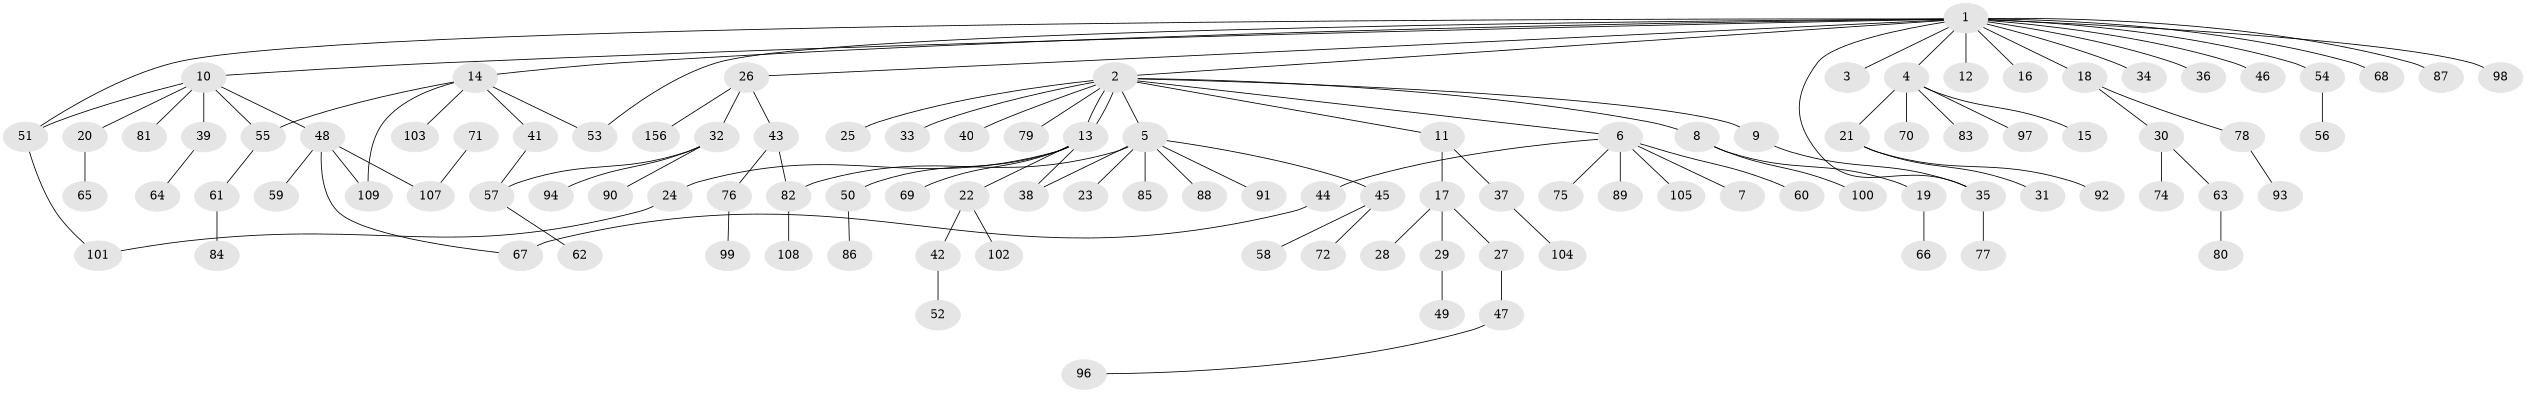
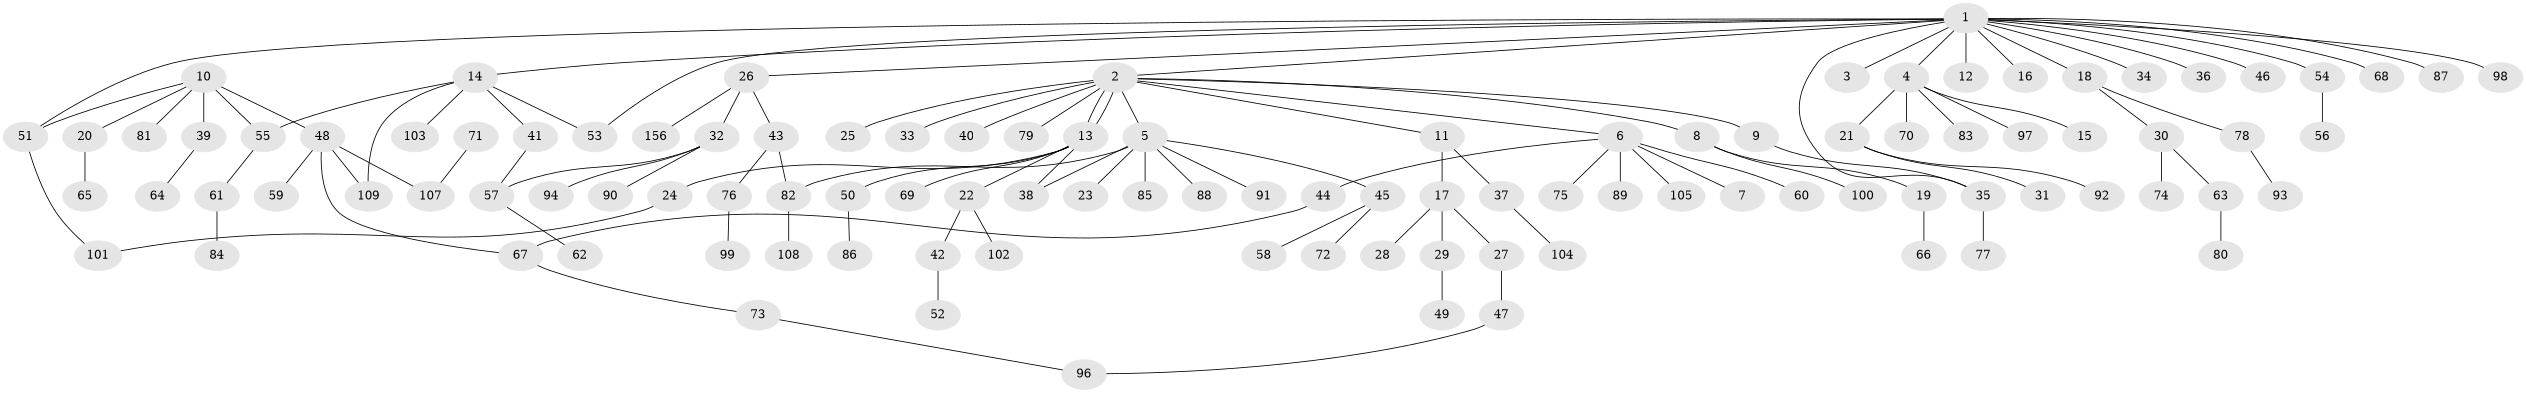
edge "1" -- "10": removed
node "73": added
